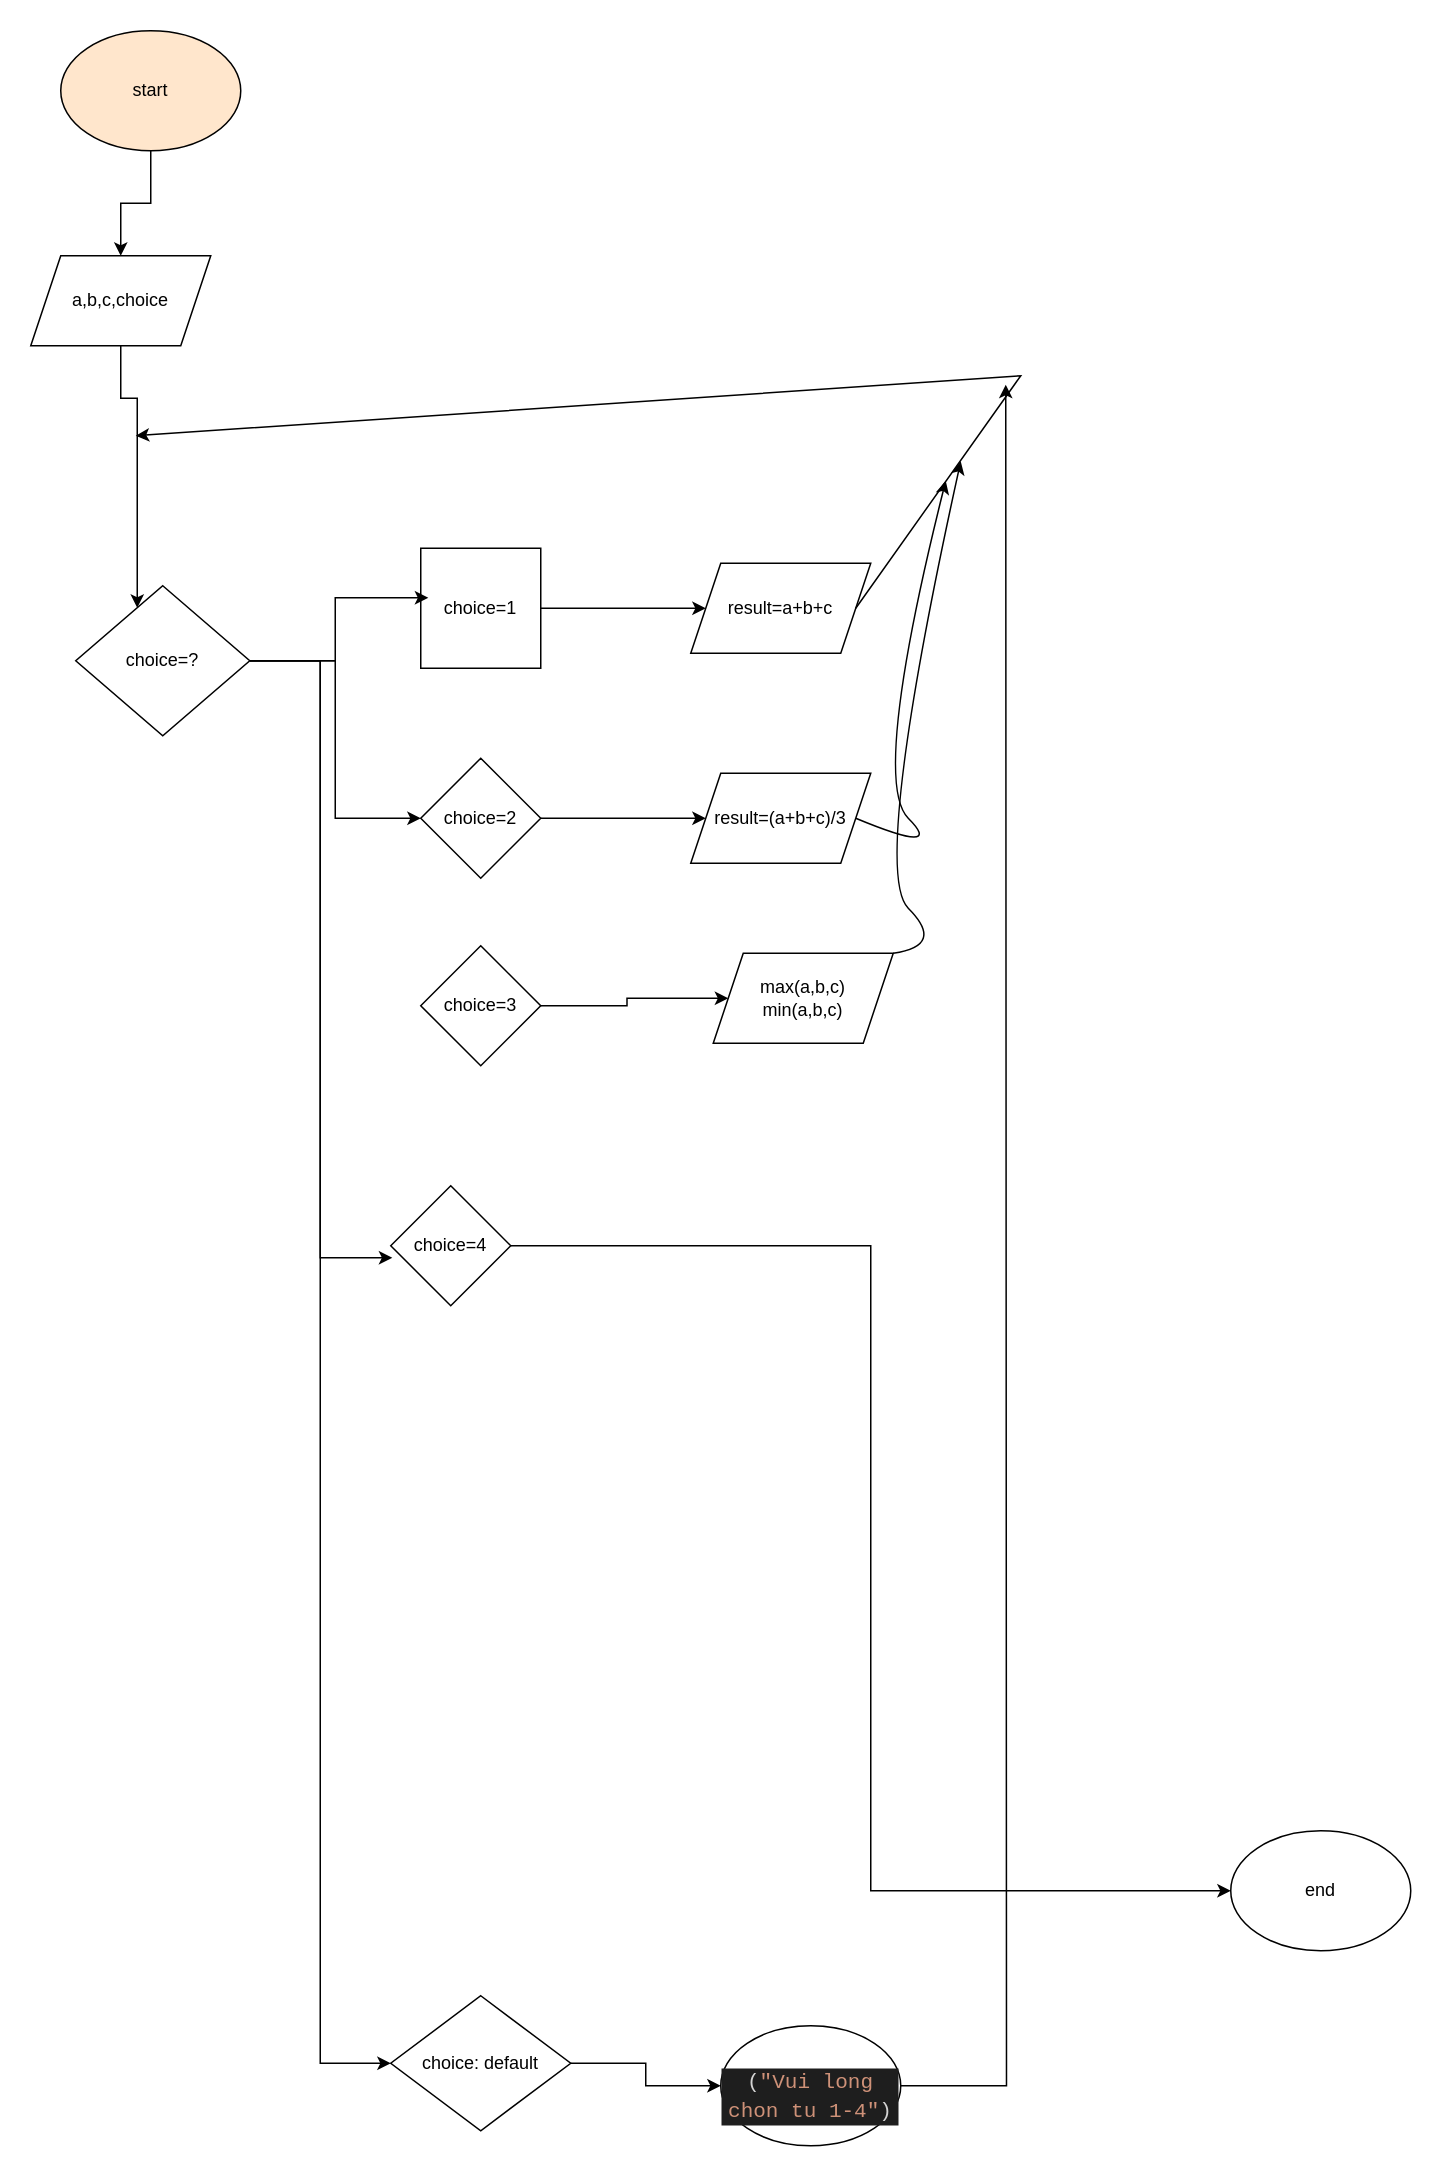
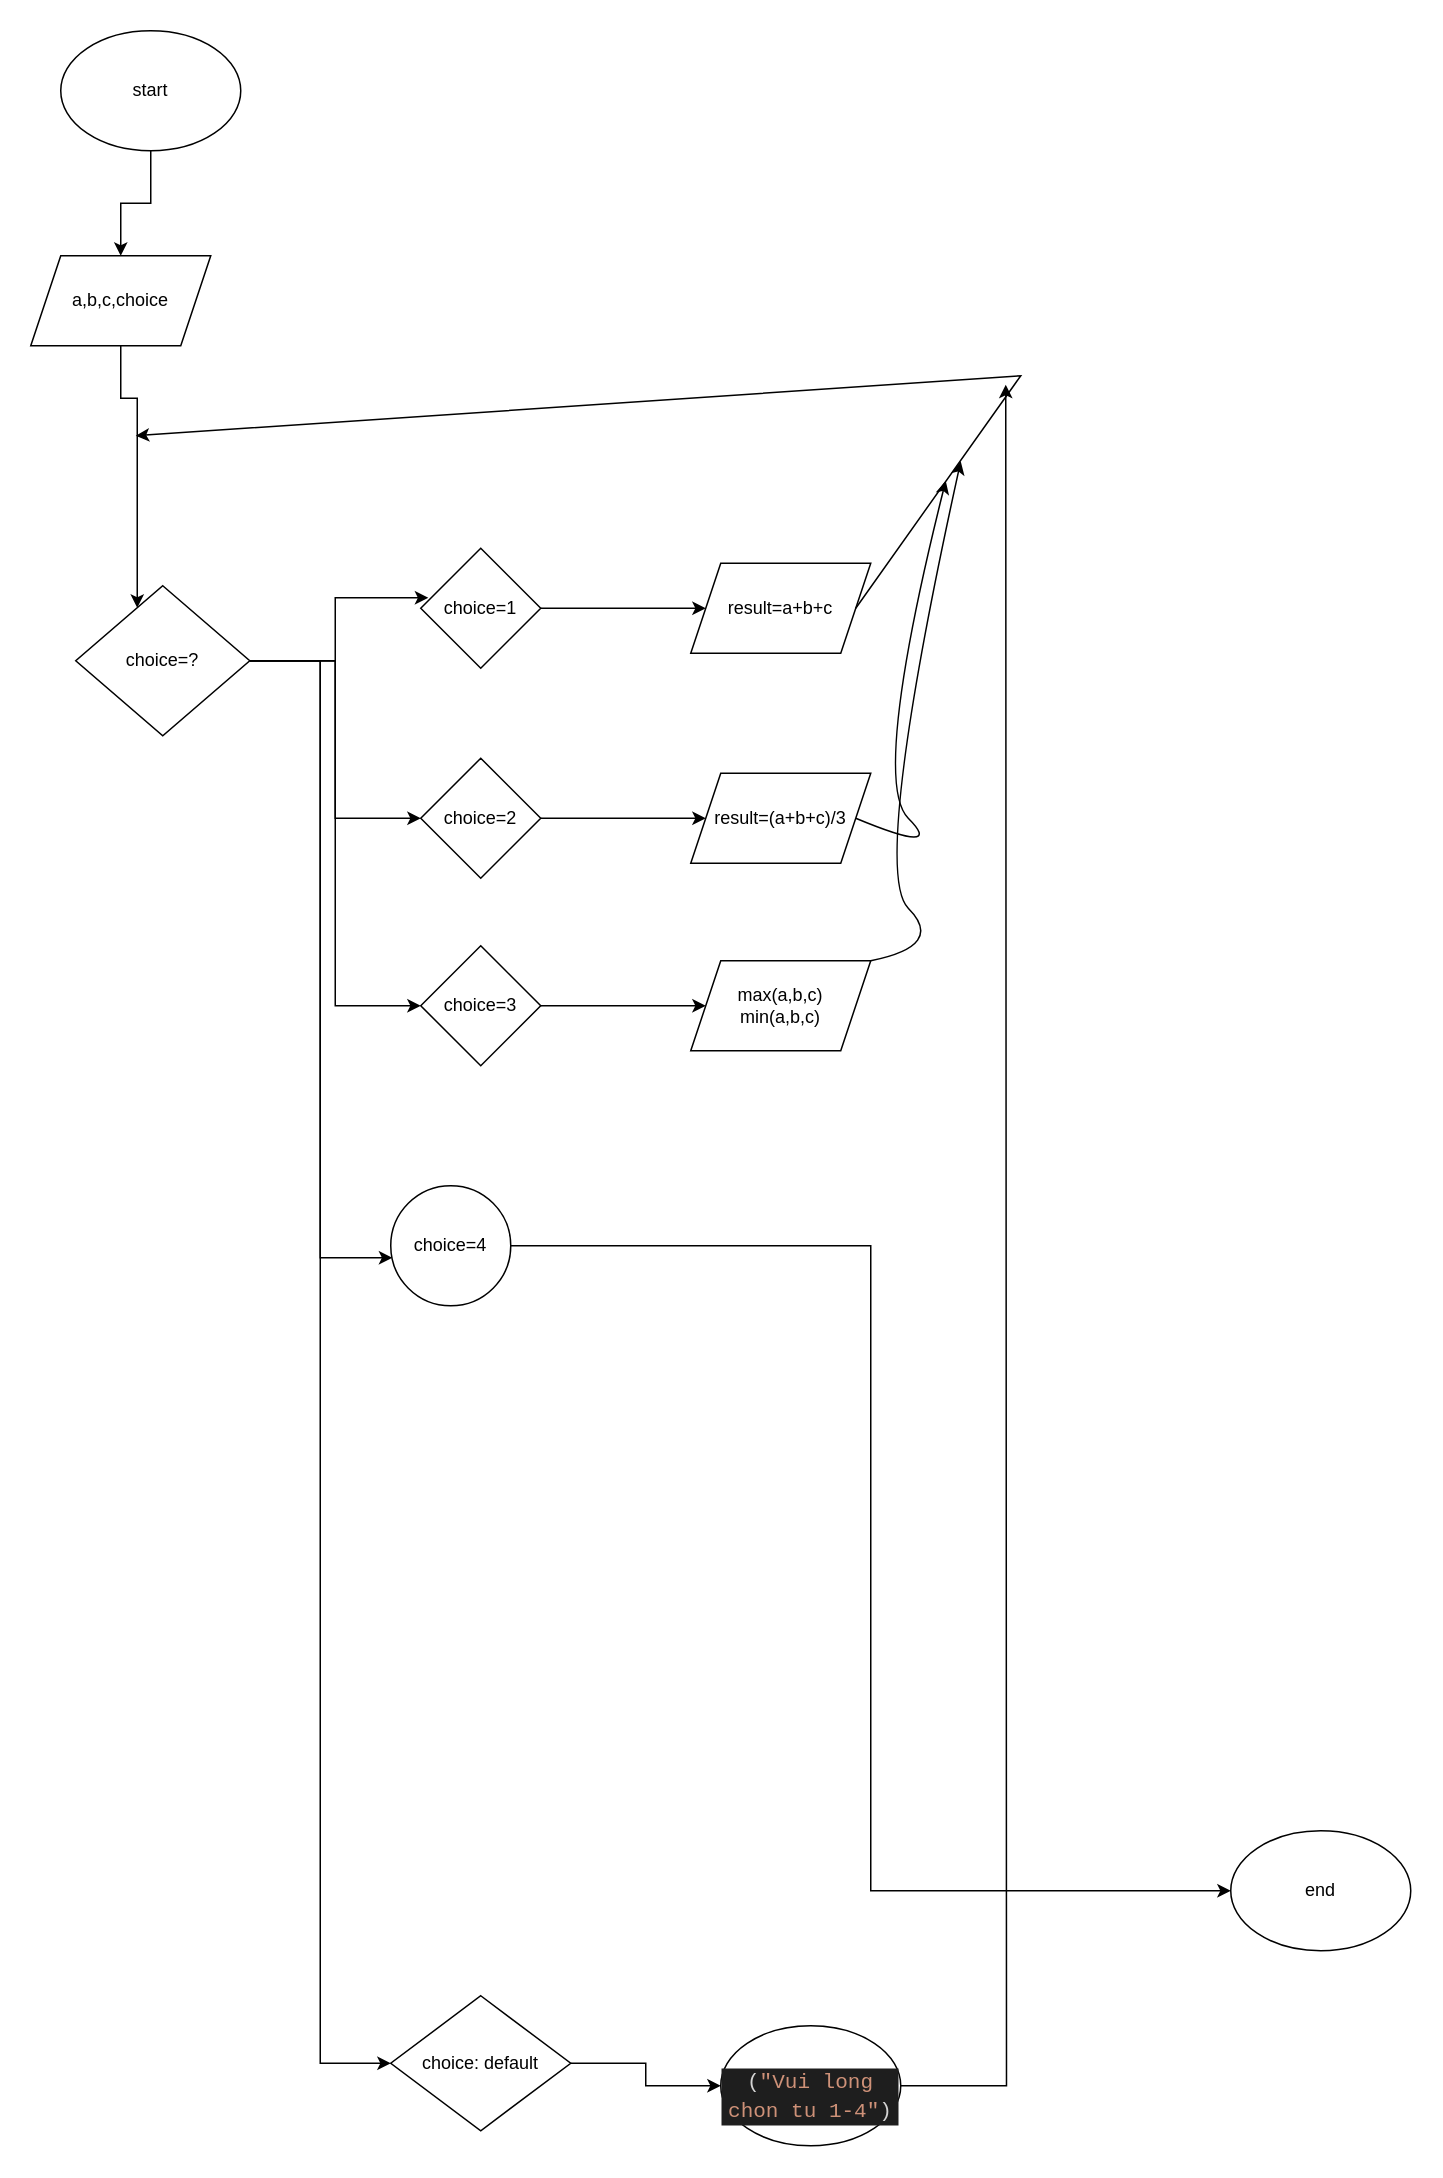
node "start": fillcolor #ffe6cc -> #ffffff
node "choice=1": shape rectangle -> diamond
edge "choice=?" -> "choice=3": added
node "max(a,b,c) min(a,b,c)": moved (803, 998) -> (781, 1006)
node "choice=4": shape diamond -> ellipse
